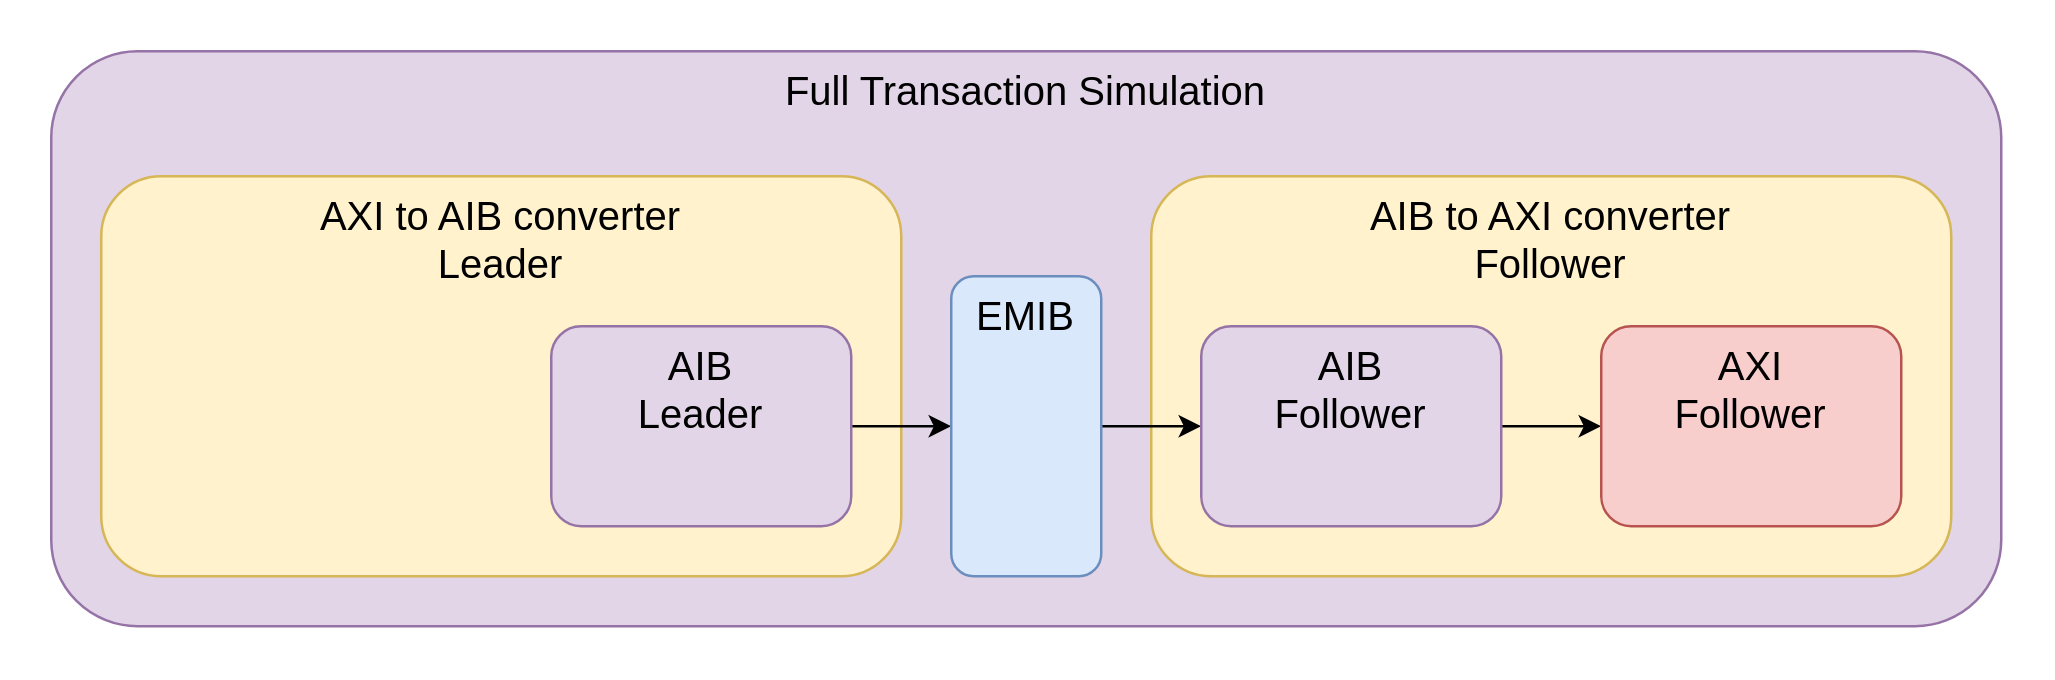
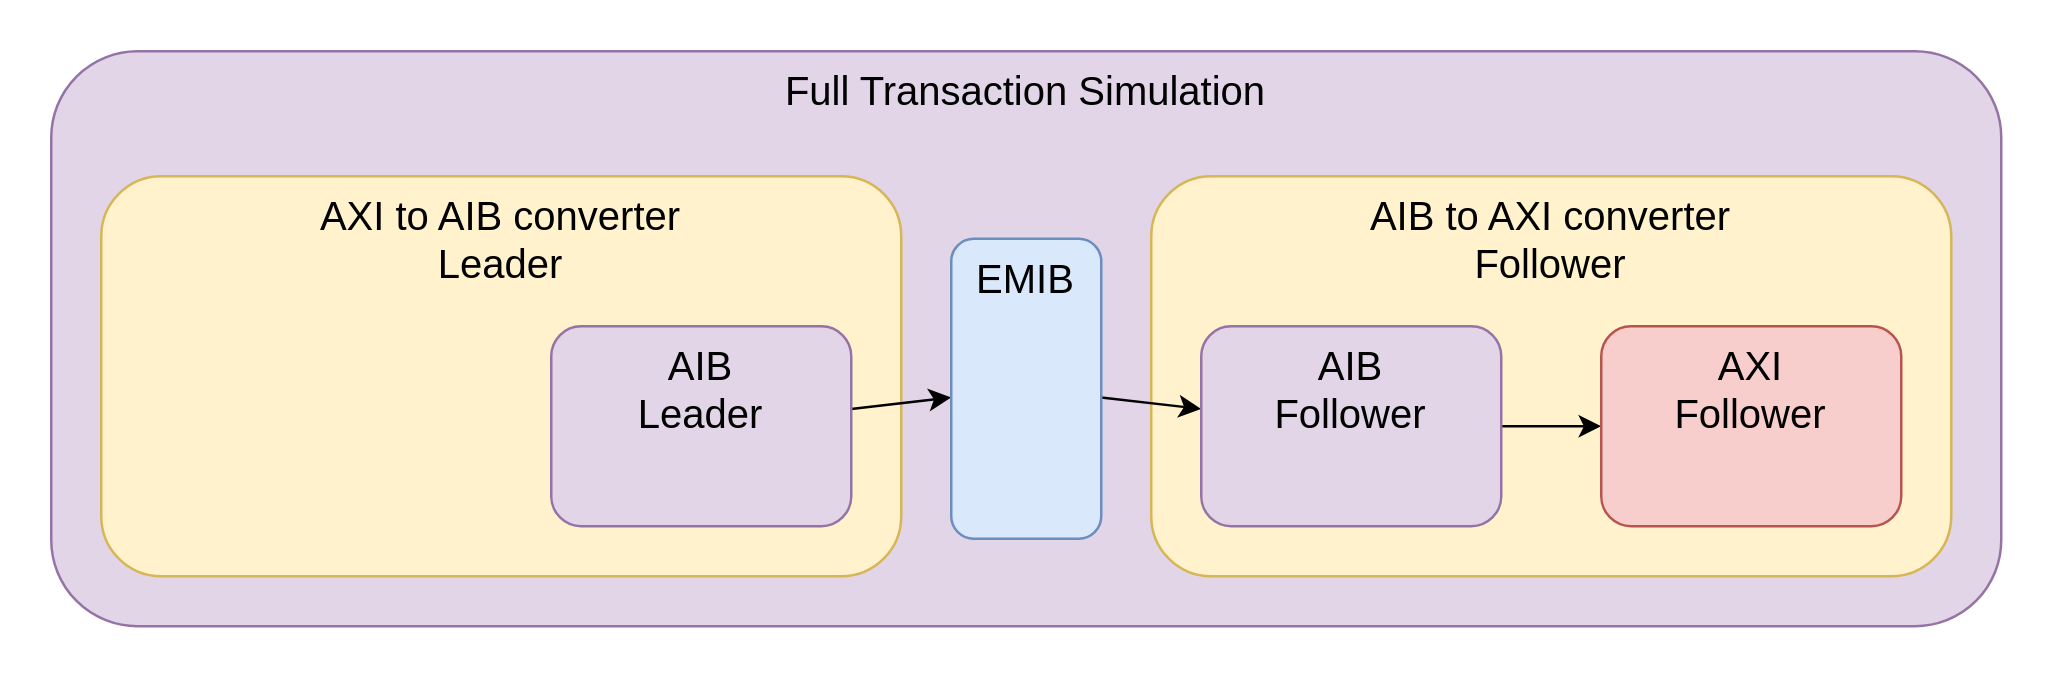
node "EMIB": moved (1026, 426) -> (1026, 389)
